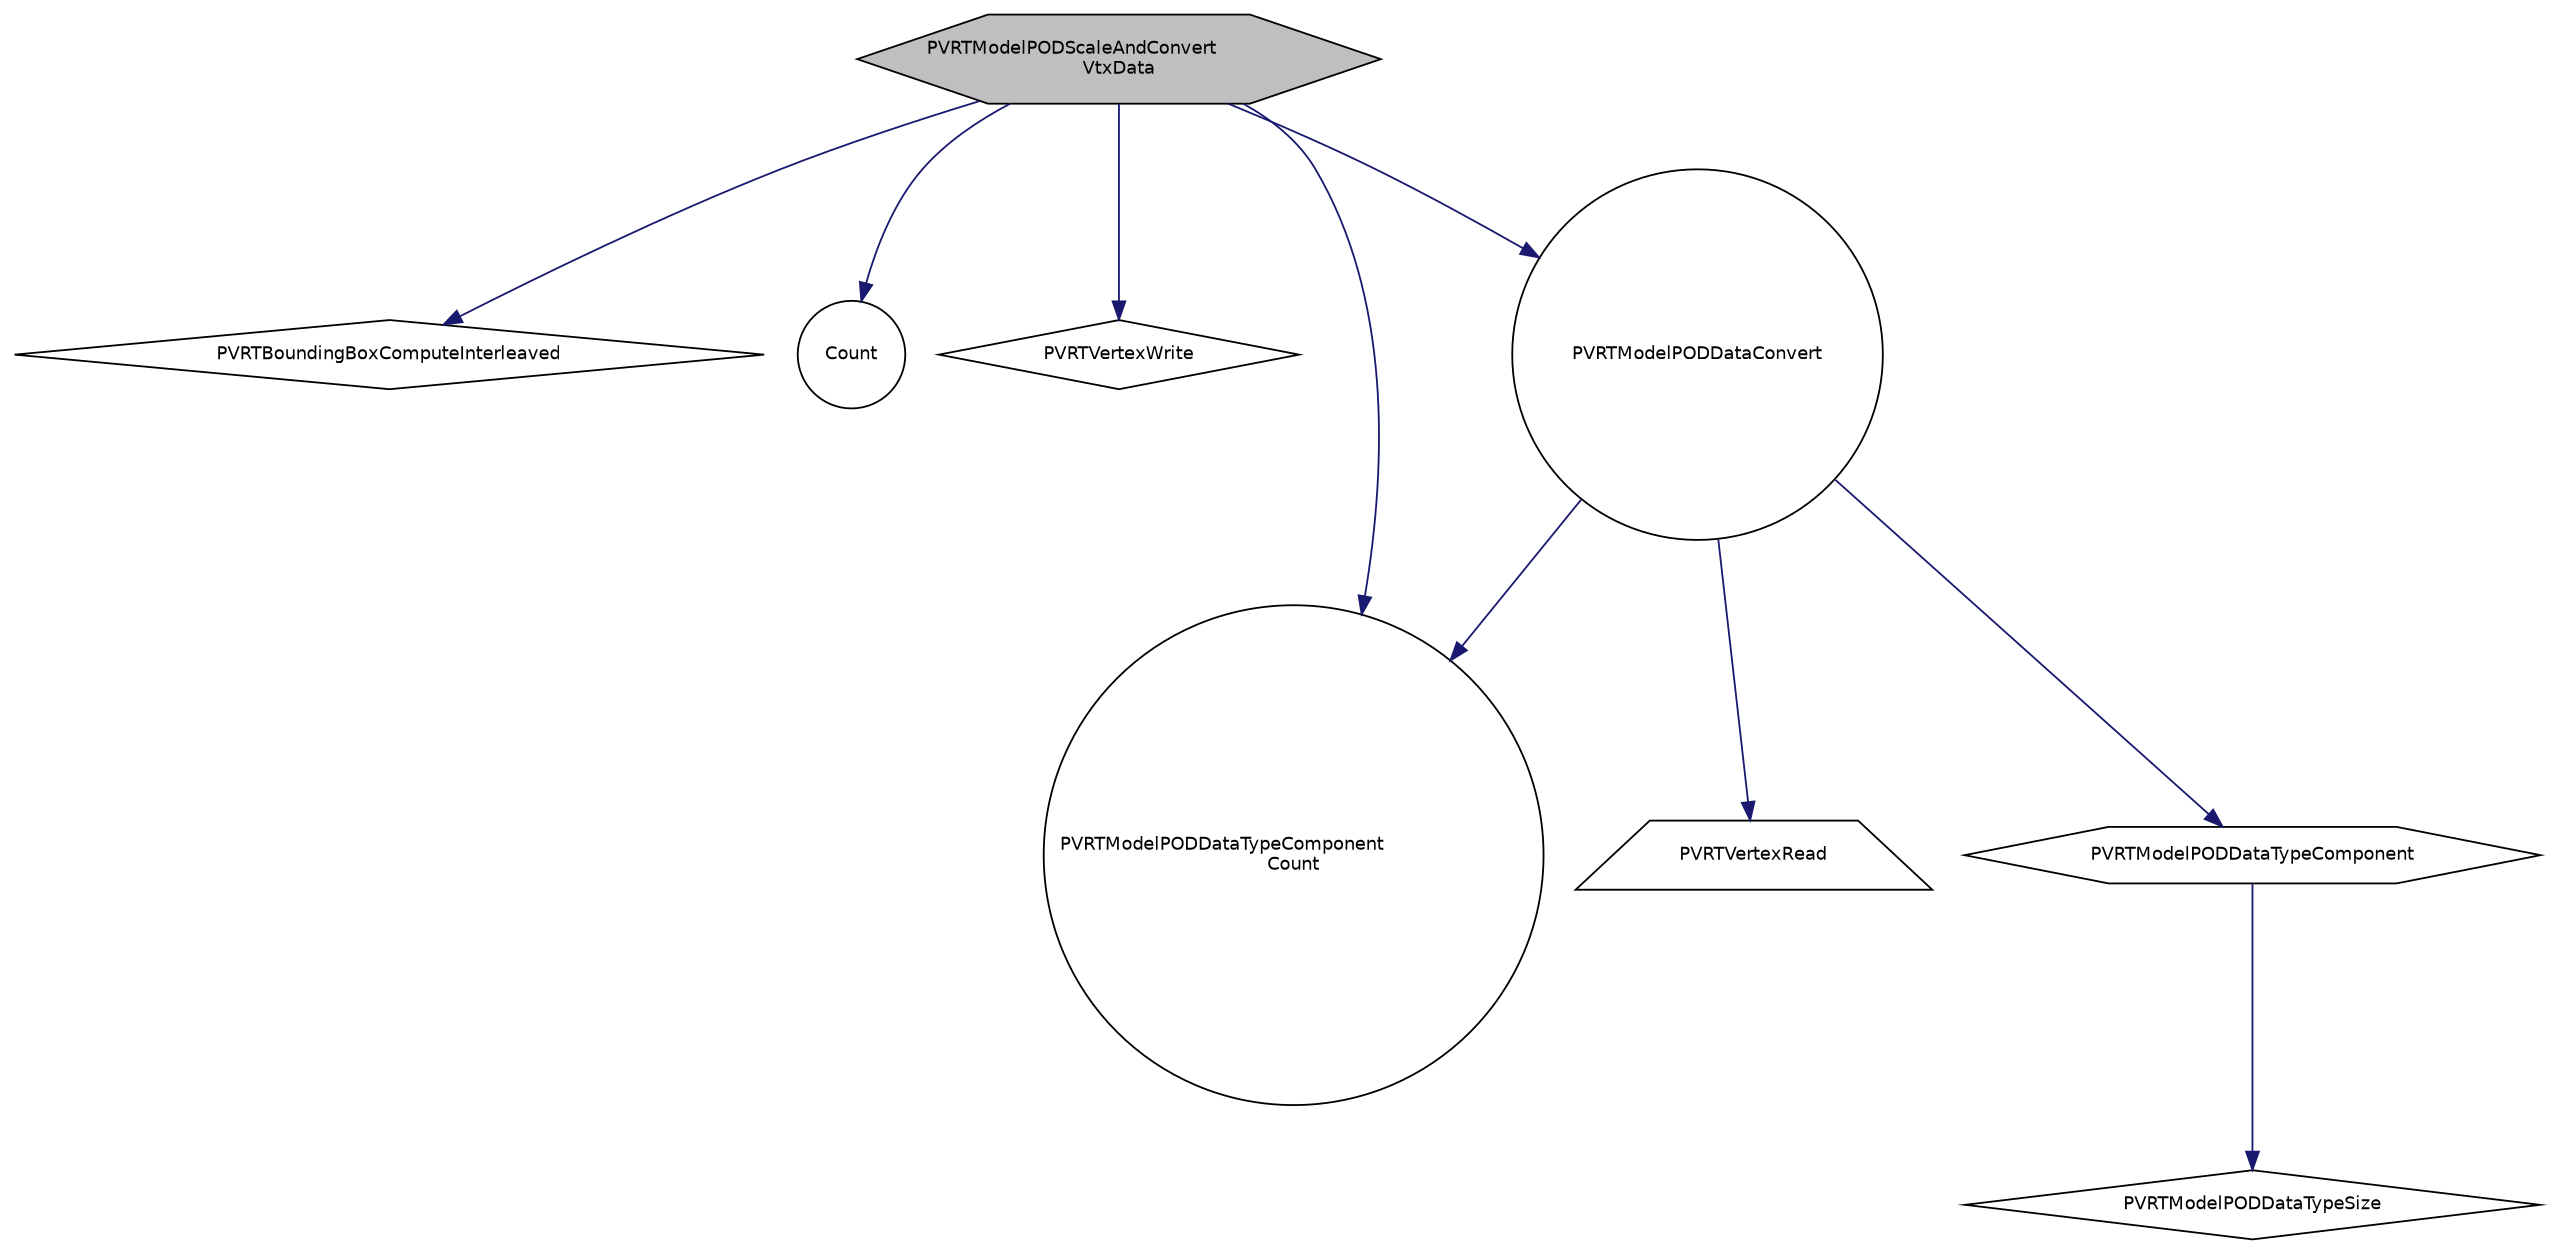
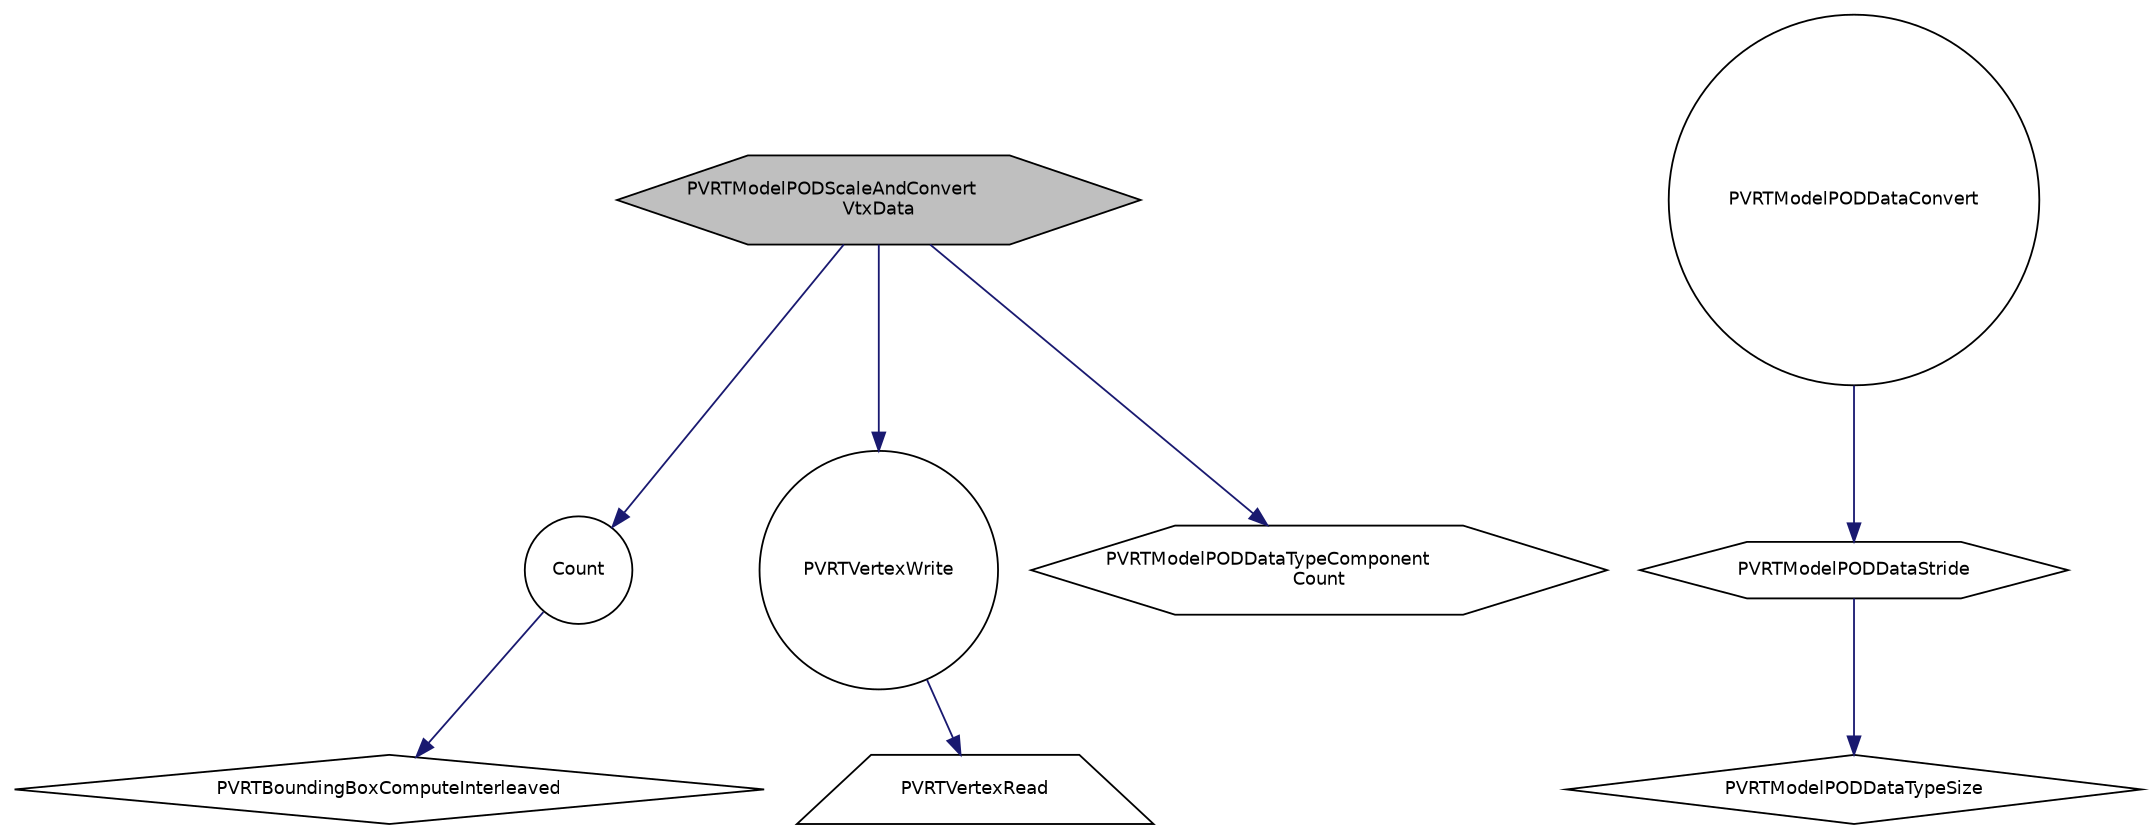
edge "PVRTModelPODScaleAndConvert VtxData" -> "PVRTModelPODDataConvert": removed
edge "PVRTModelPODScaleAndConvert VtxData" -> "PVRTBoundingBoxComputeInterleaved": now "Count" -> "PVRTBoundingBoxComputeInterleaved"
node "PVRTVertexWrite": shape diamond -> circle
edge "PVRTModelPODDataConvert" -> "PVRTModelPODDataTypeComponent Count": removed
edge "PVRTModelPODDataConvert" -> "PVRTVertexRead": now "PVRTVertexWrite" -> "PVRTVertexRead"
node "PVRTModelPODDataTypeComponent Count": shape circle -> hexagon
node "PVRTModelPODDataTypeComponent": label "PVRTModelPODDataTypeComponent" -> "PVRTModelPODDataStride"
